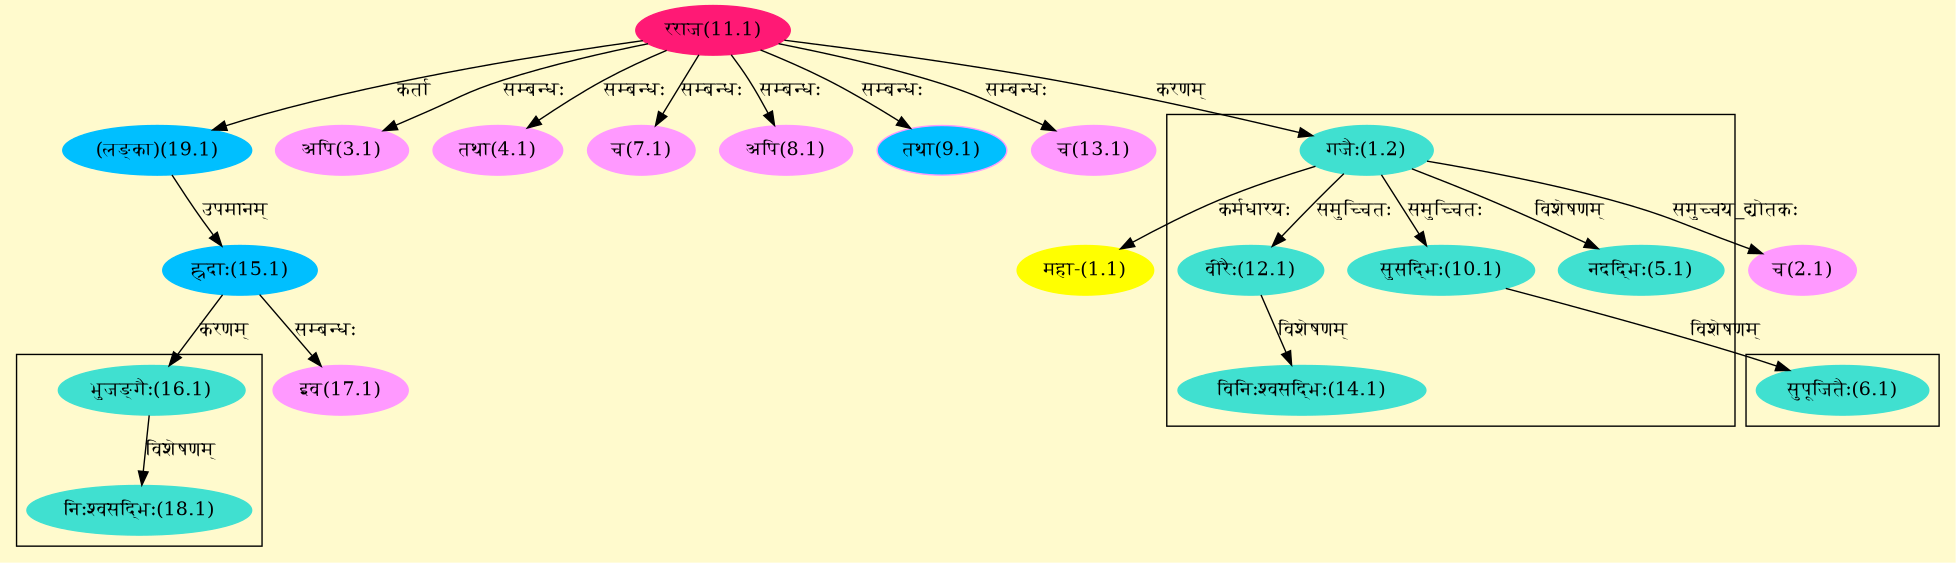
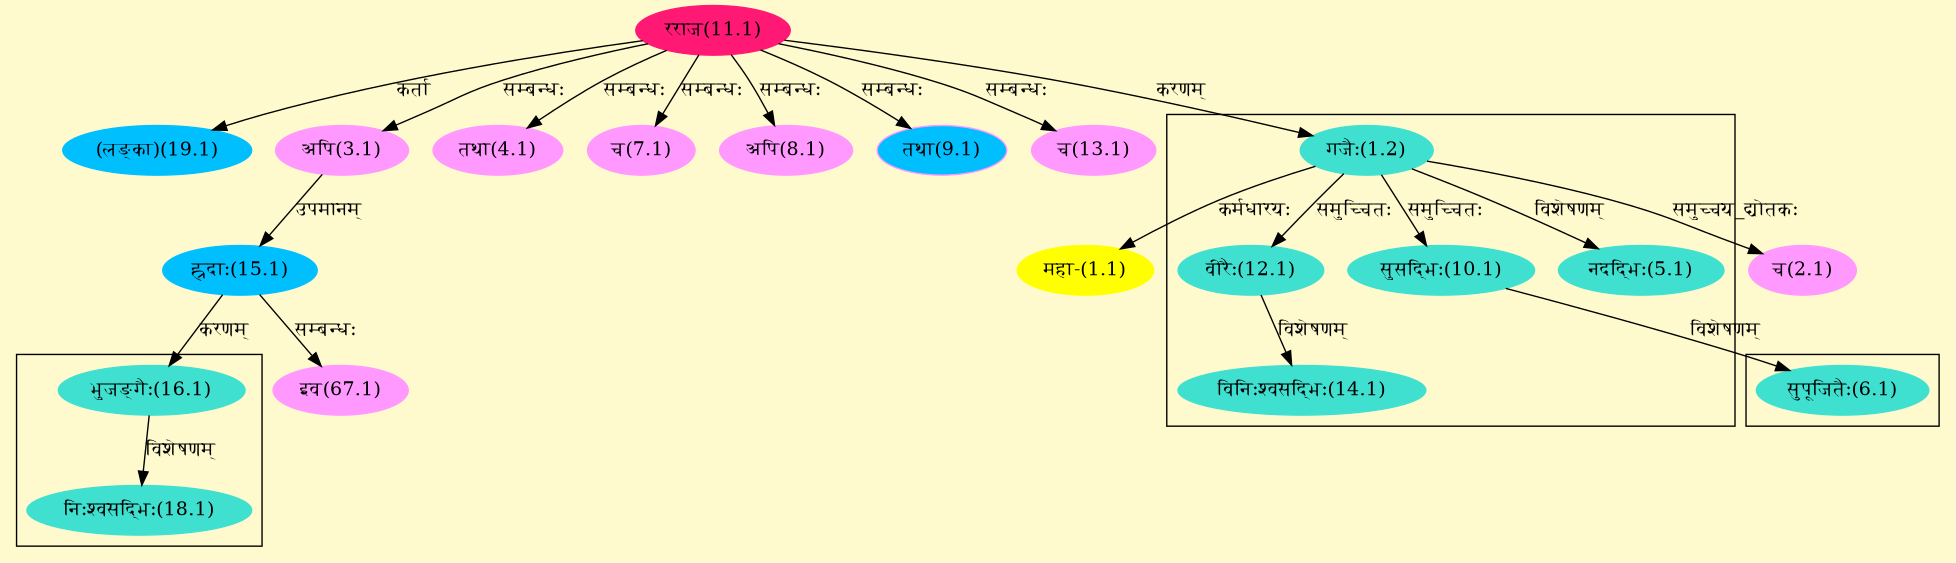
edge "(लङ्का)(19.1)" -> "ह्रदाः(15.1)": now "अपि(3.1)" -> "ह्रदाः(15.1)"
node "इव(17.1)": label "इव(17.1)" -> "इव(67.1)"
